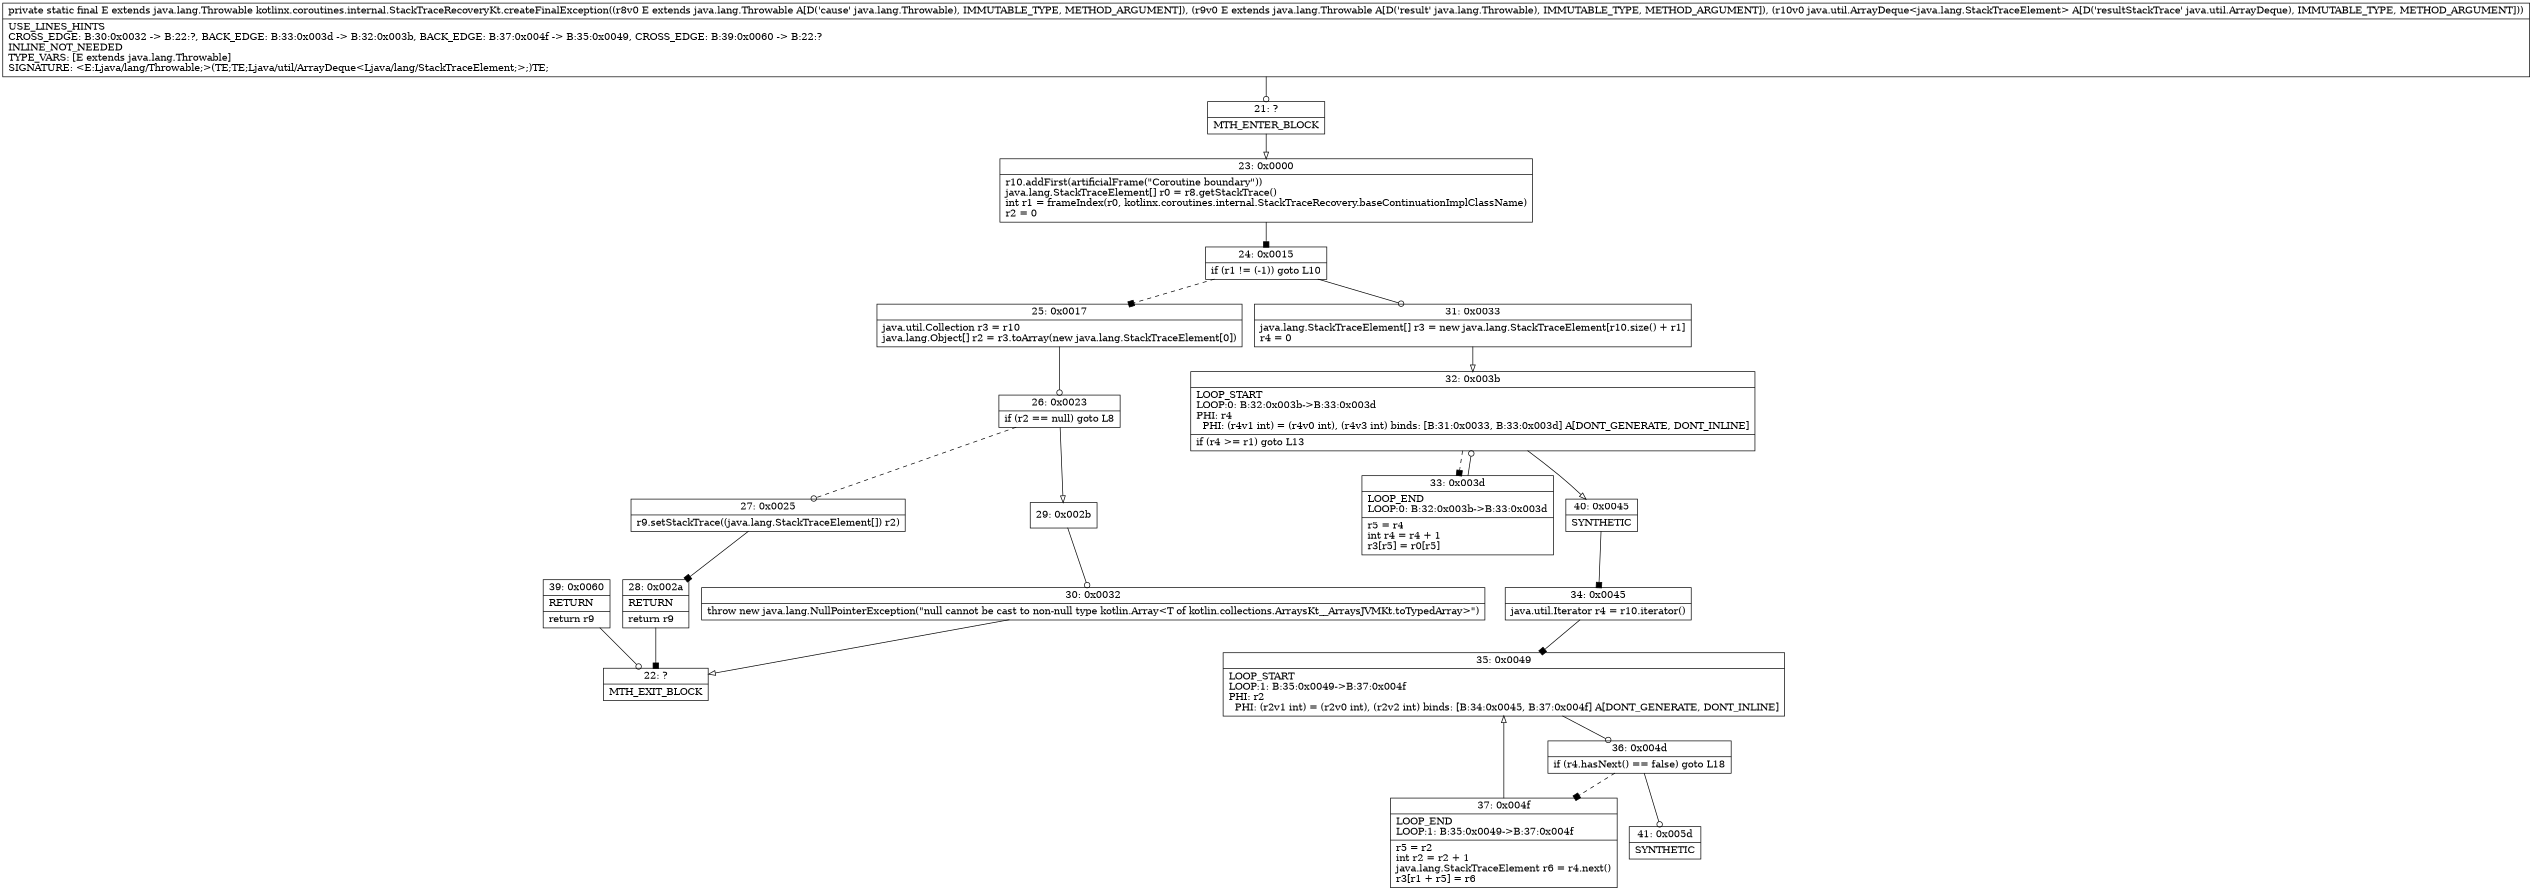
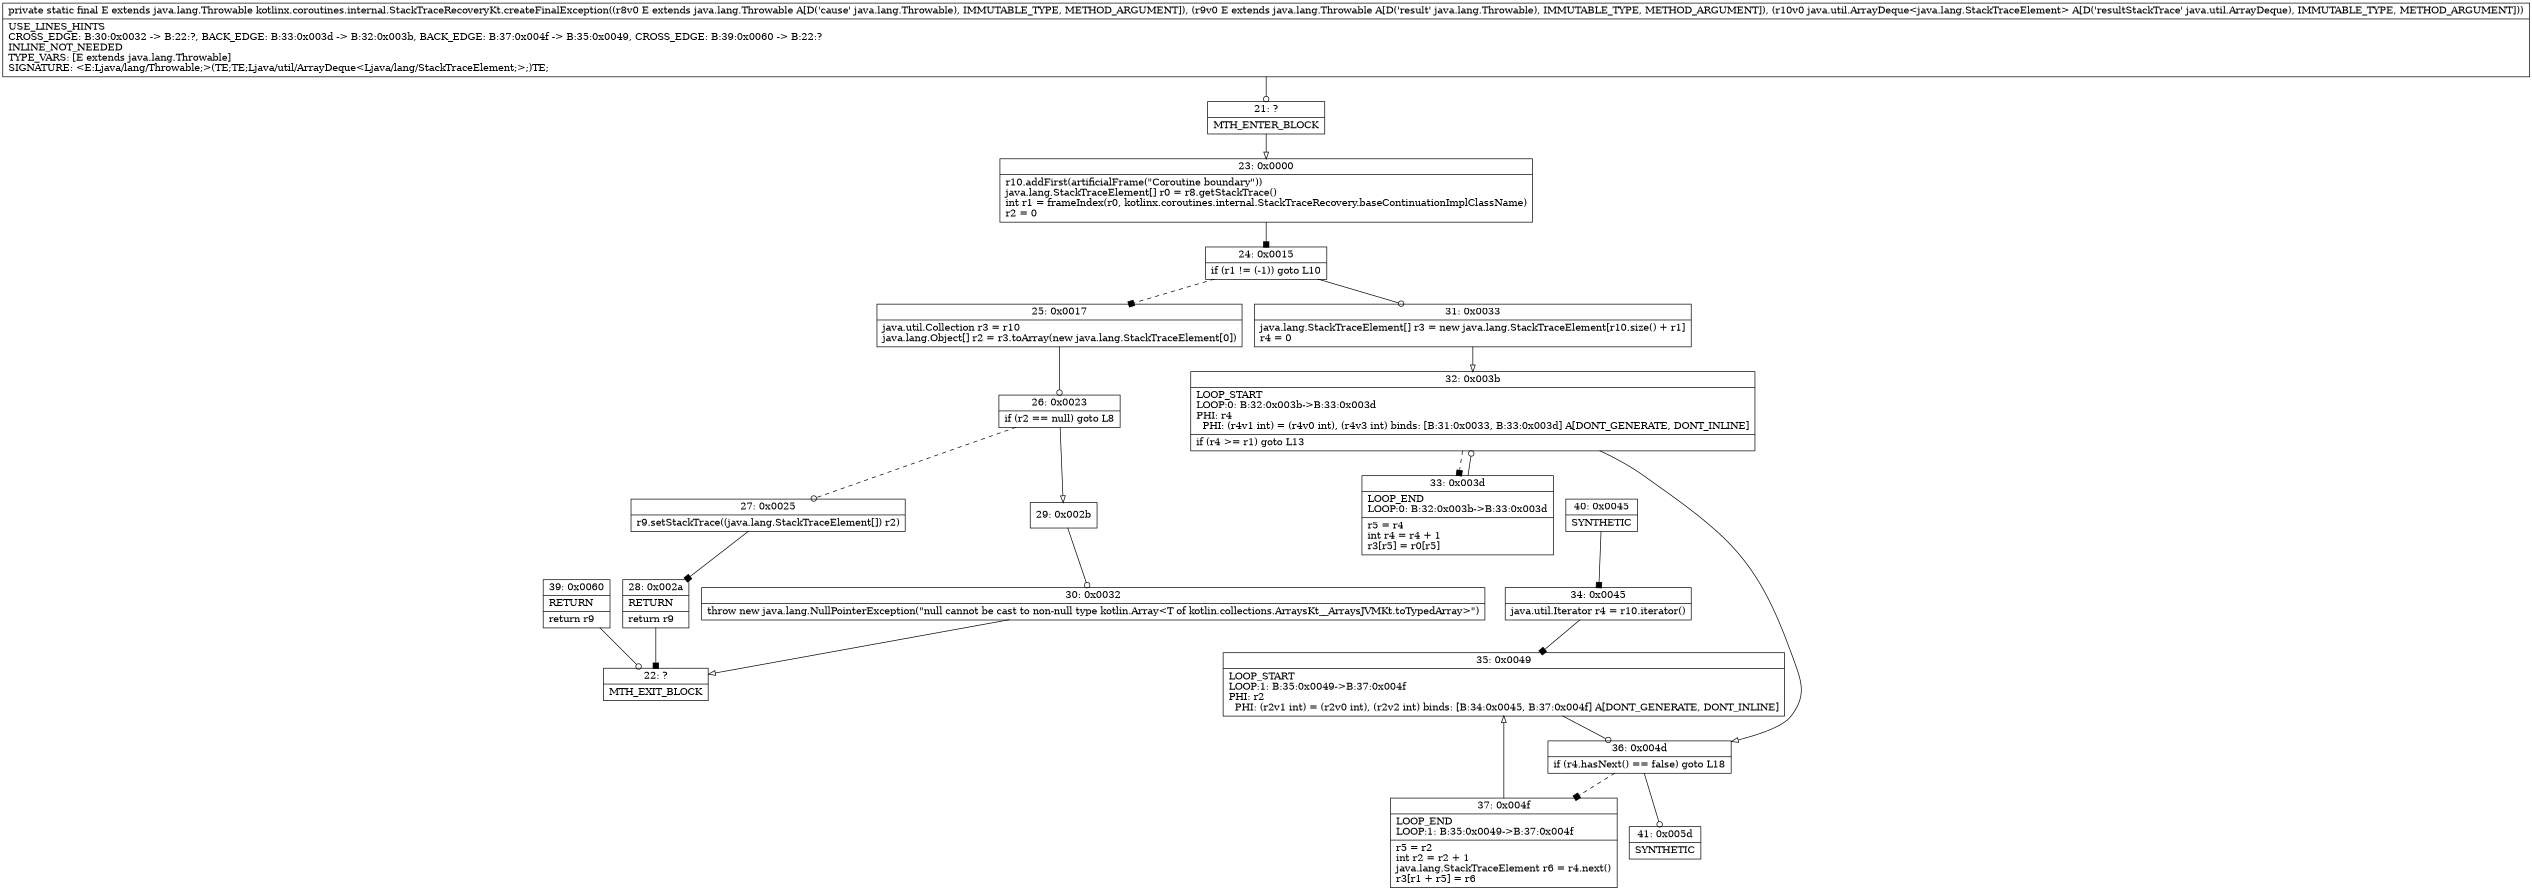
edge "32: 0x003b" -> "40: 0x0045": now "32: 0x003b" -> "36: 0x004d"
